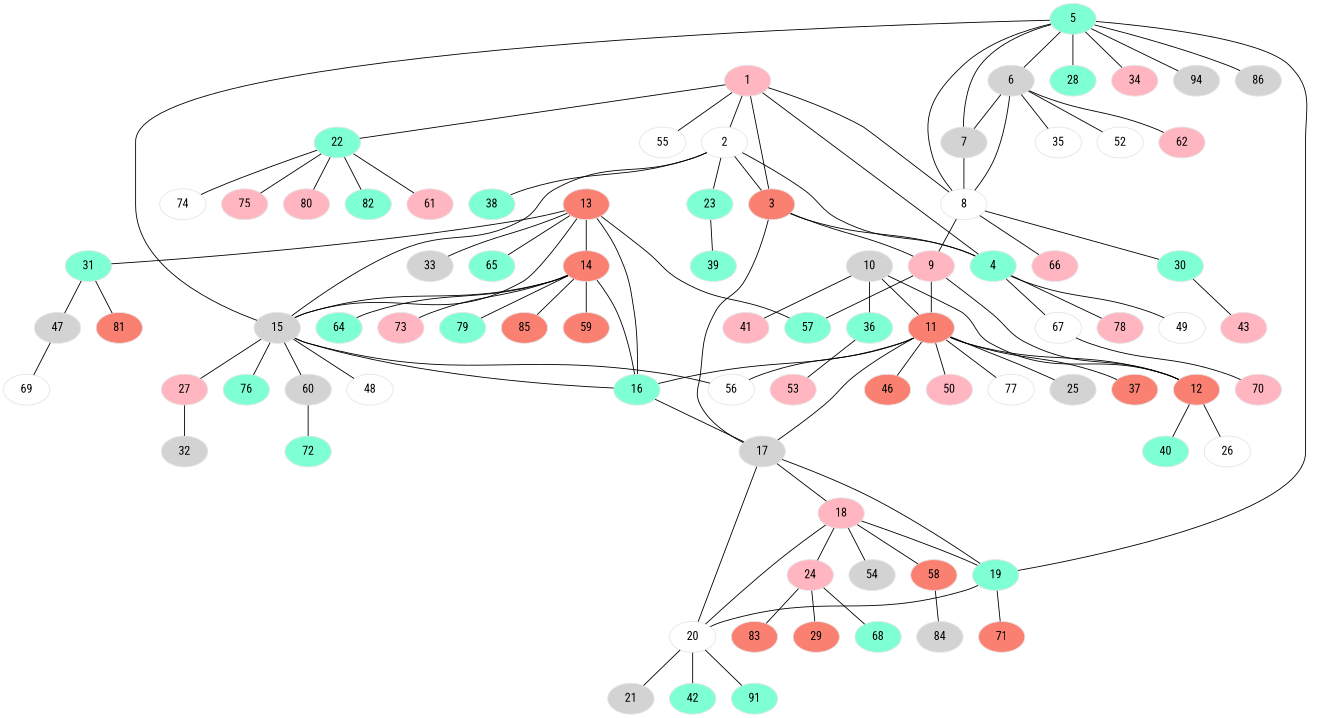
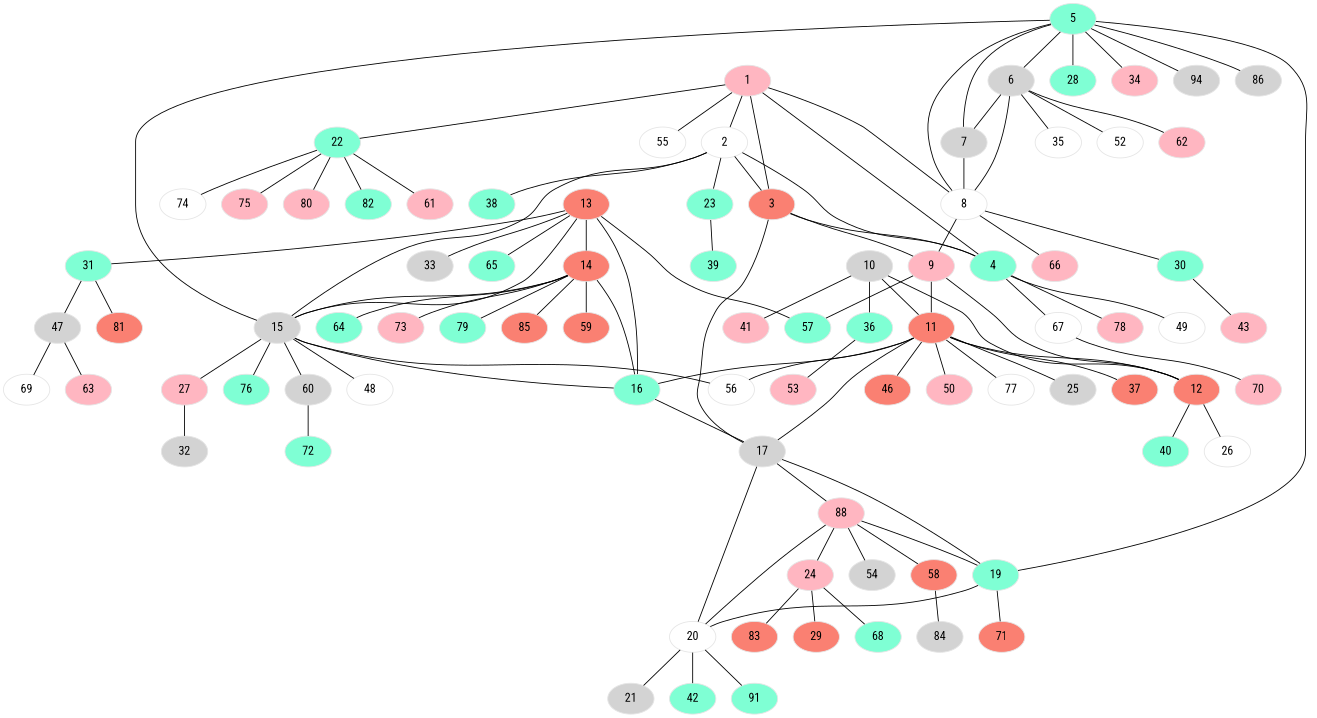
node "63": added
node "18": label "18" -> "88"
